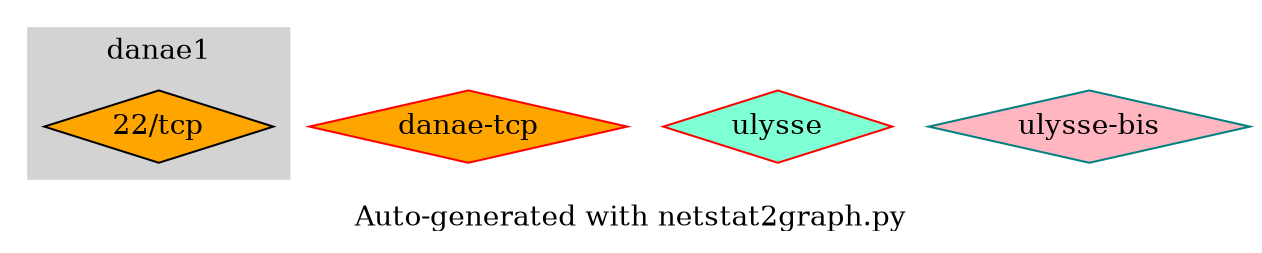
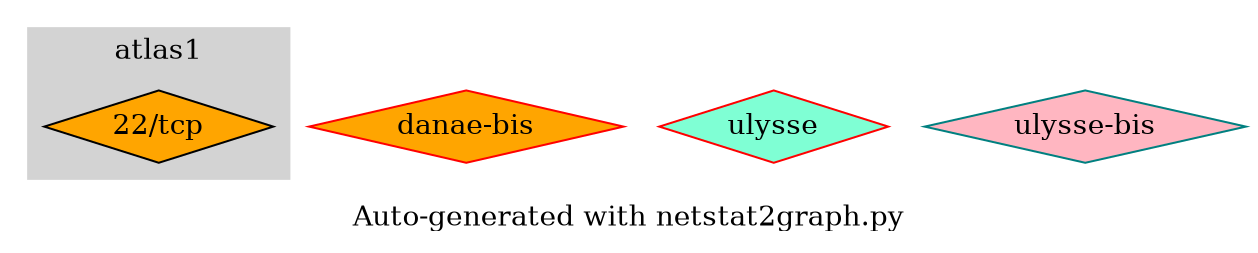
cluster "danae1": label "danae1" -> "atlas1"
node "danae-tcp": label "danae-tcp" -> "danae-bis"
